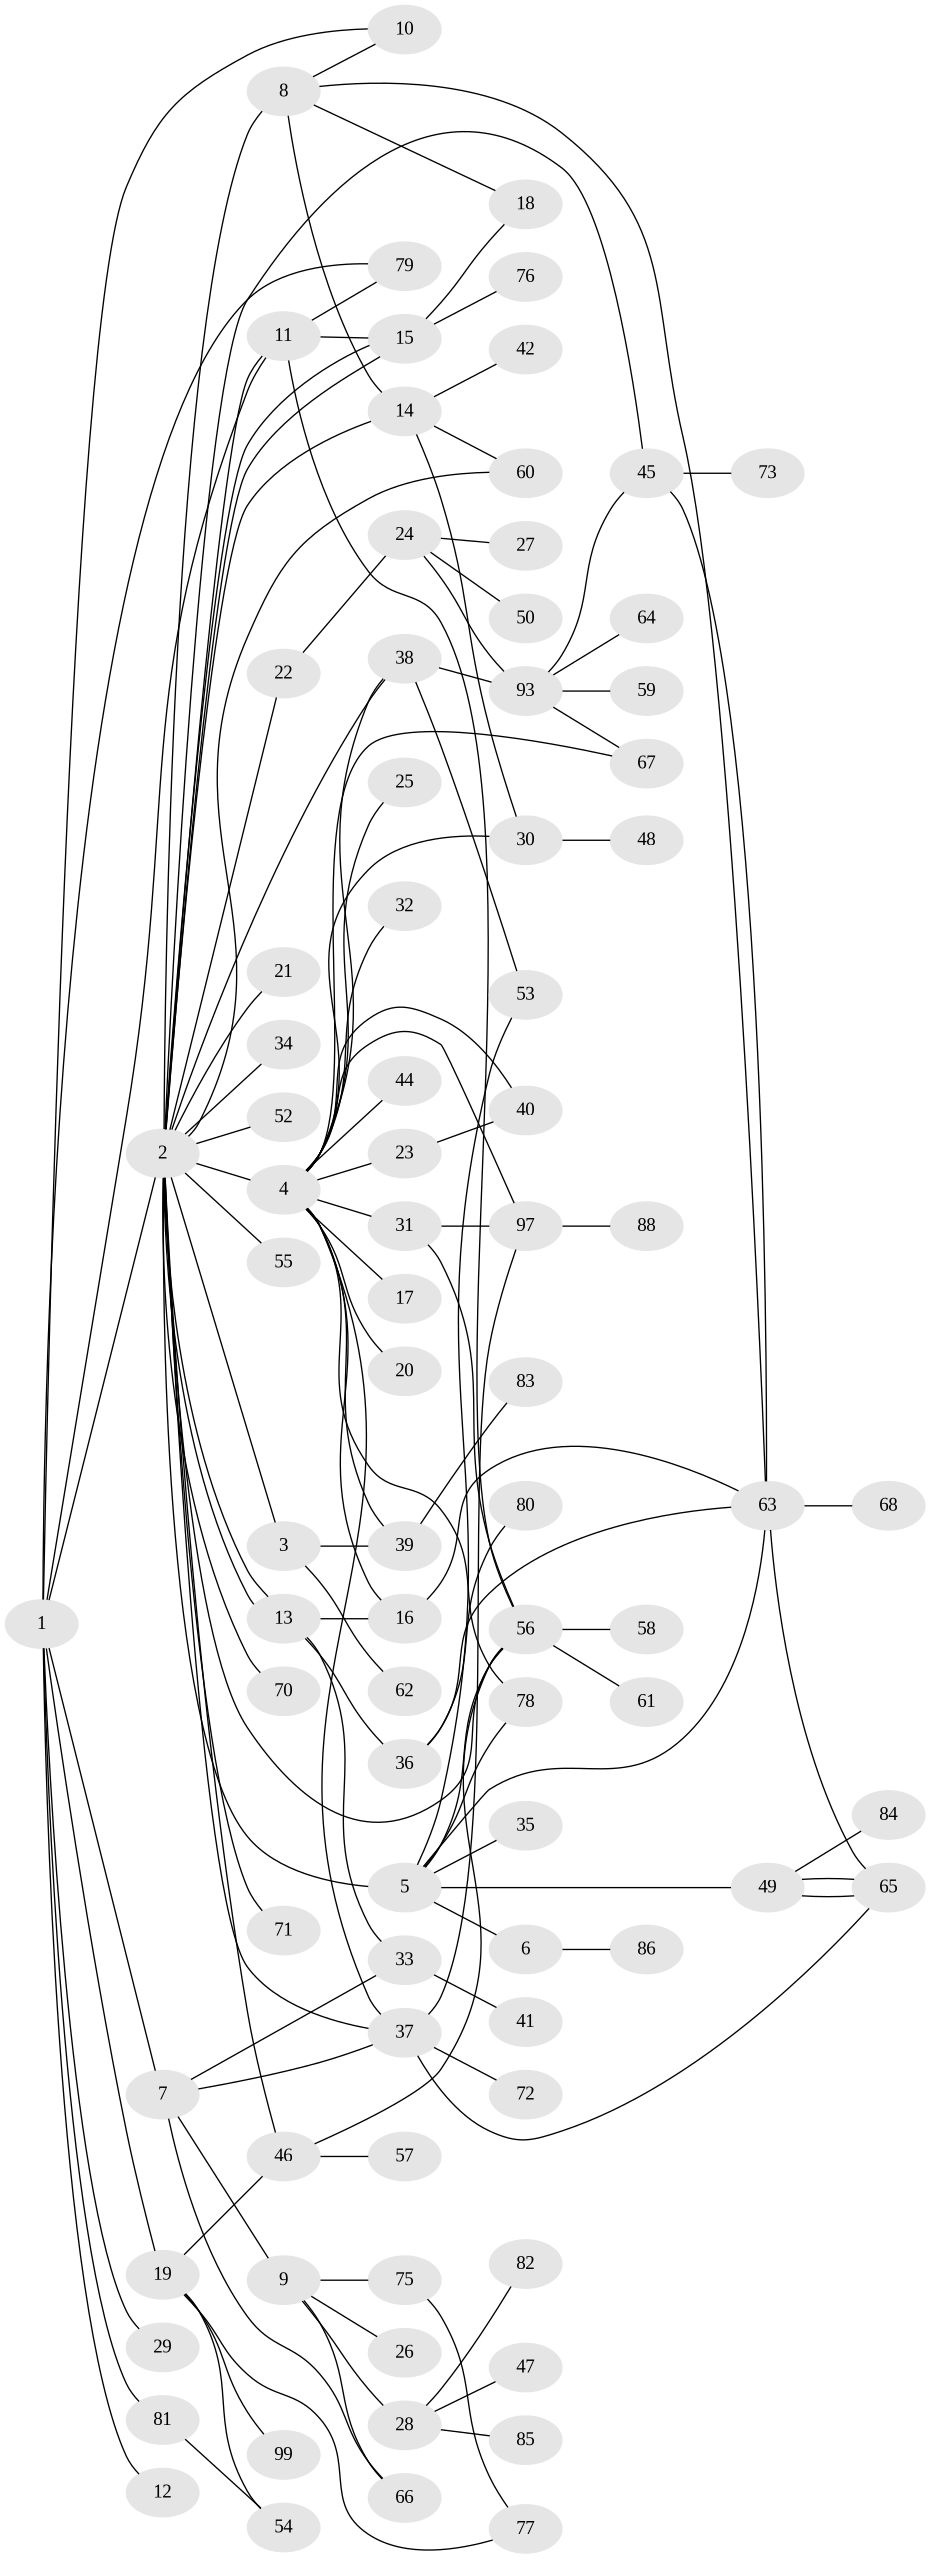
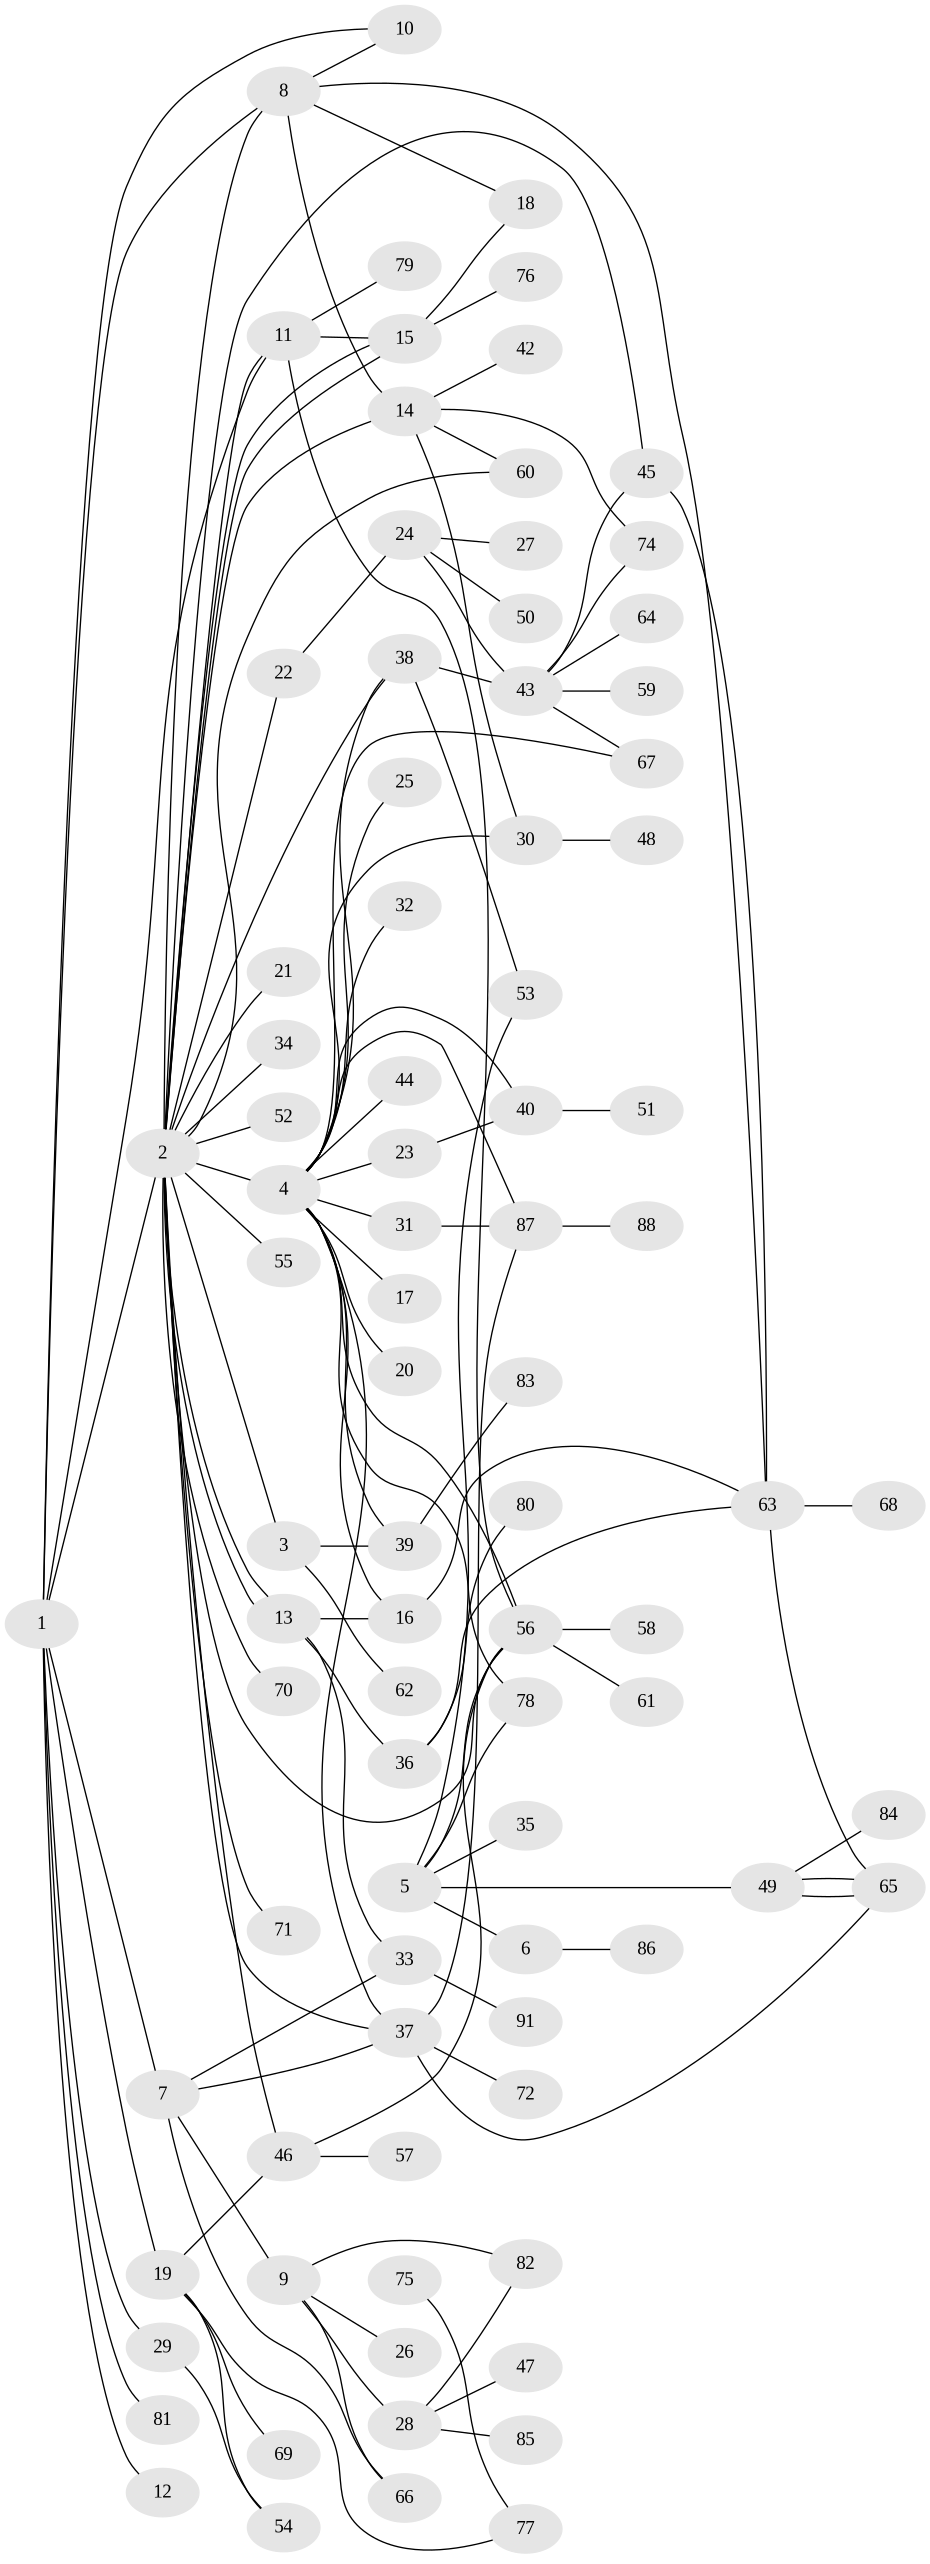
node "73": removed
node "74": added
node "93": label "93" -> "43"
edge "79" -- "1": now "8" -- "1"
node "51": added
node "97": label "97" -> "87"
edge "31" -- "56": now "4" -- "56"
edge "2" -- "5": removed
edge "63" -- "5": removed
node "41": label "41" -> "91"
edge "9" -- "75": now "9" -- "82"
node "99": label "99" -> "69"
edge "81" -- "54": now "29" -- "54"
